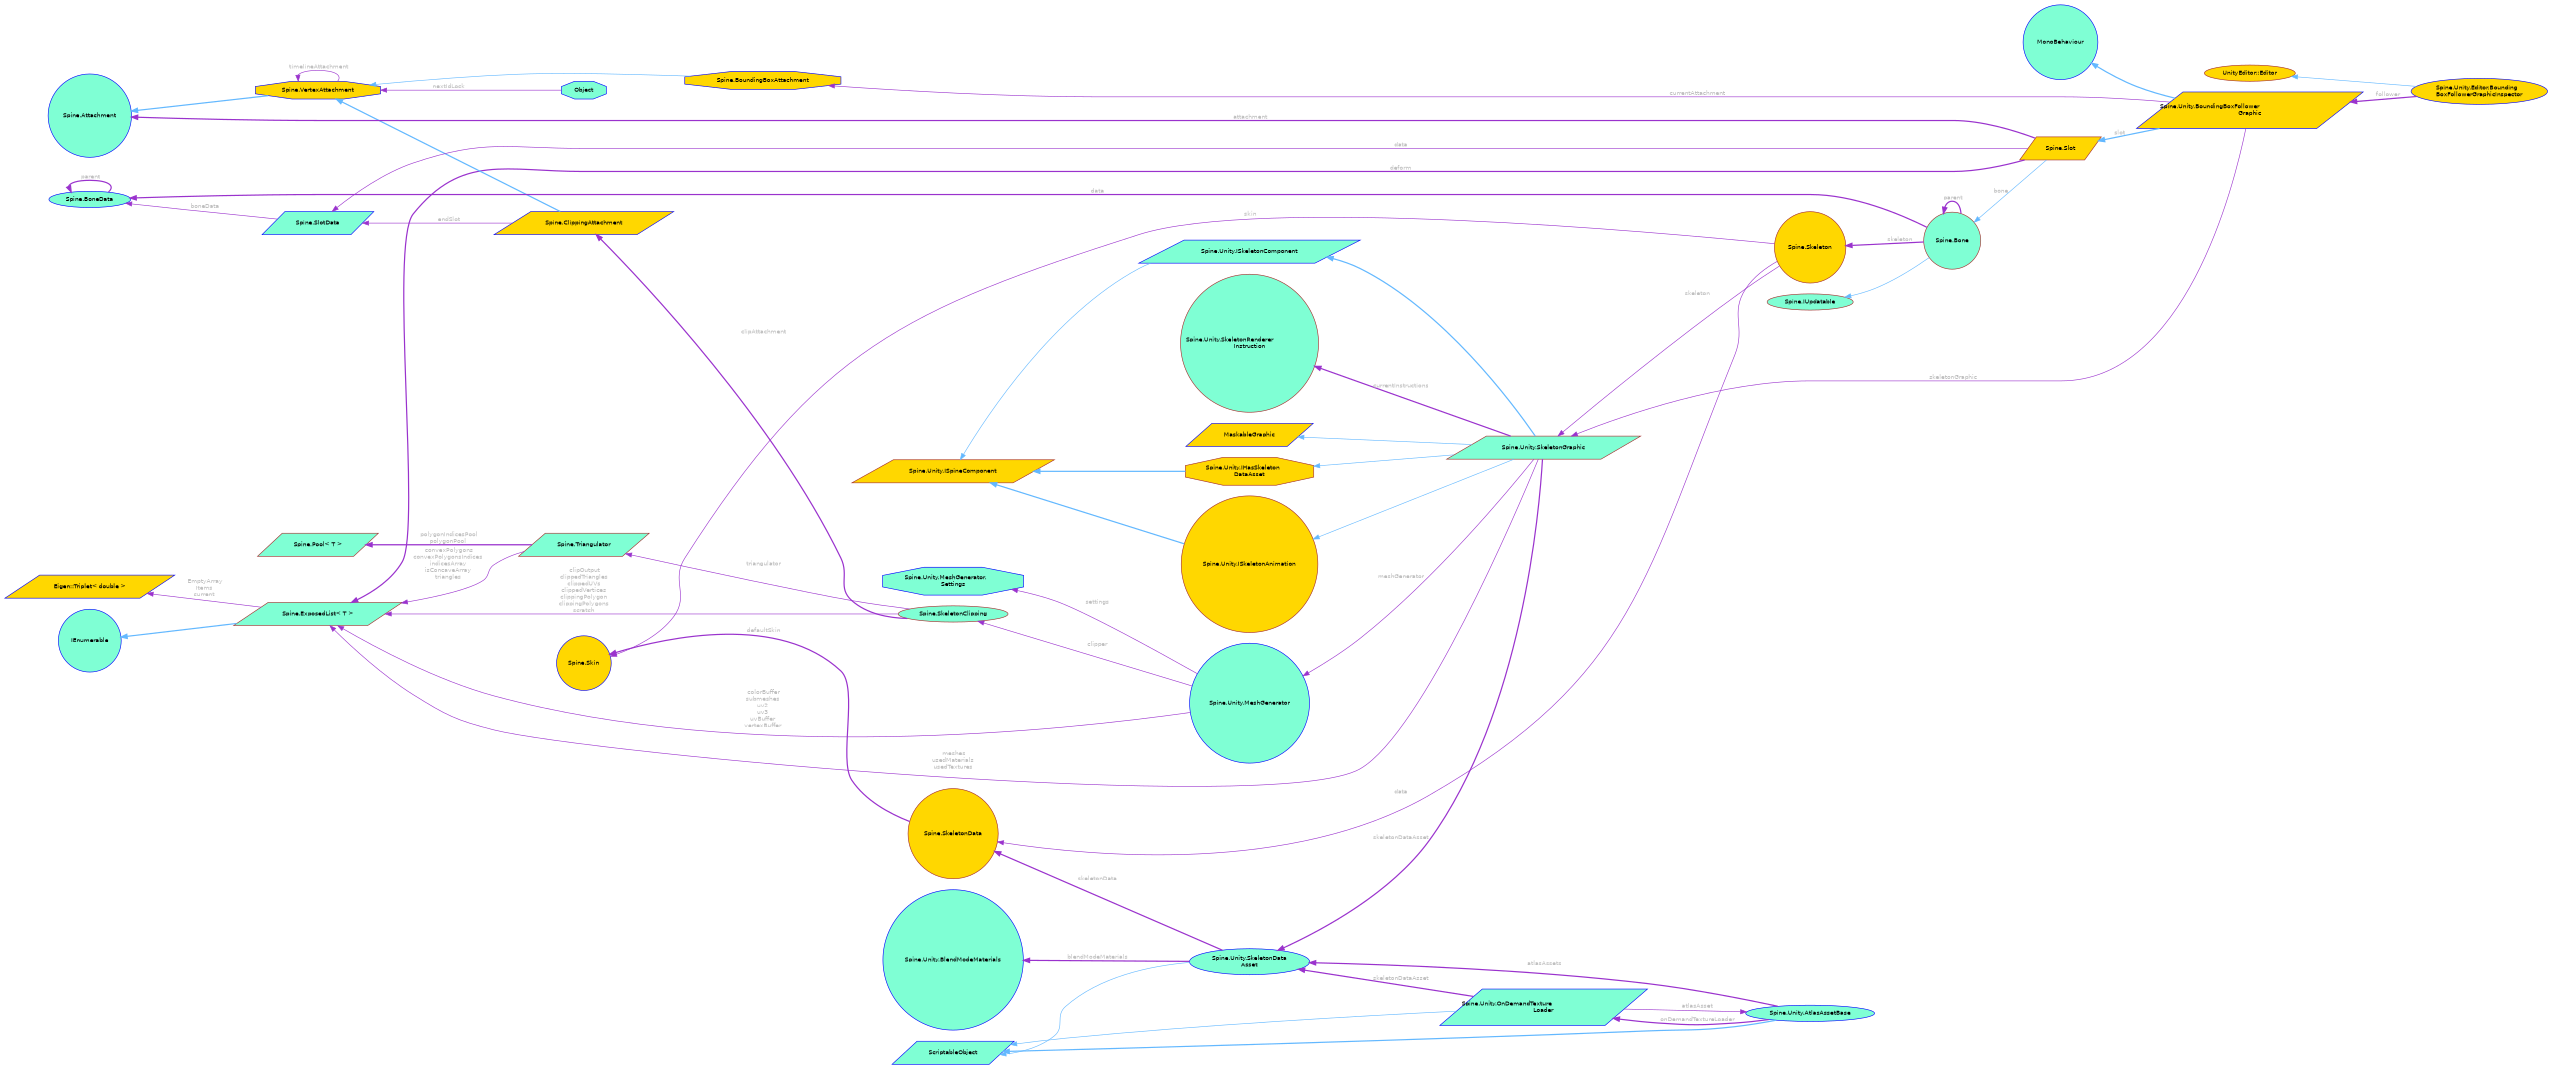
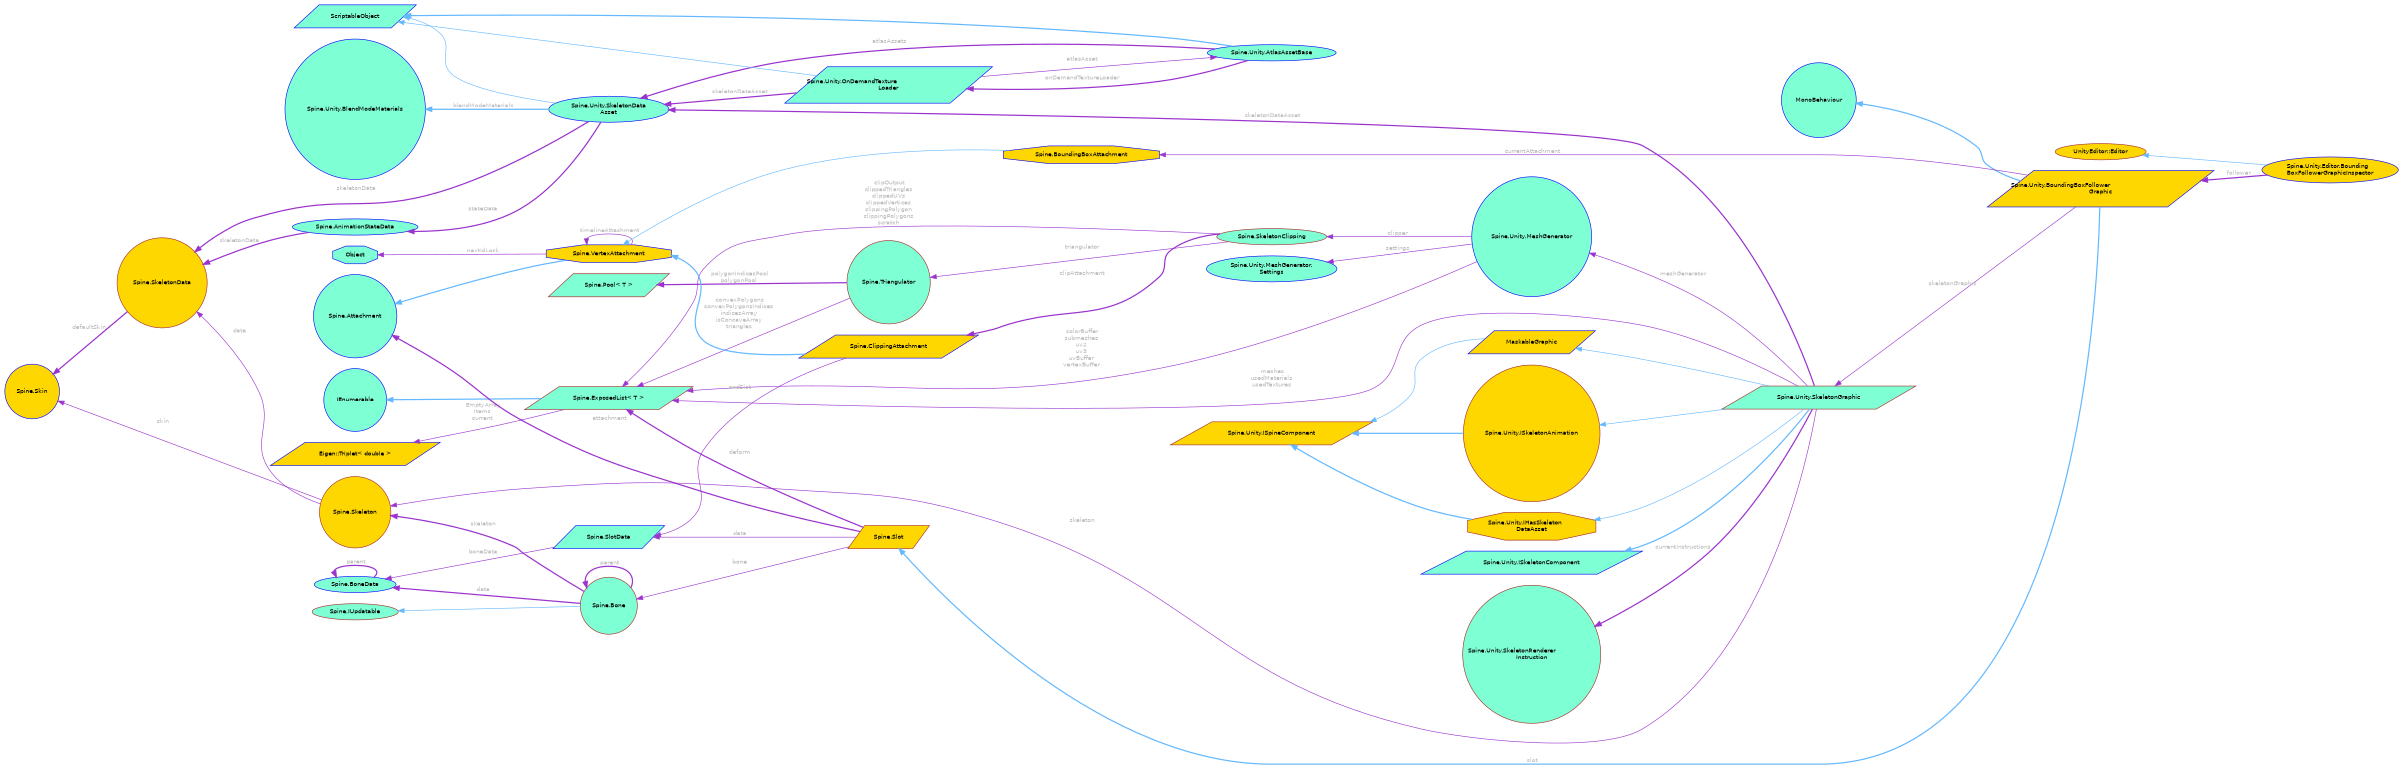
edge "Object" -> "Spine.VertexAttachment": reversed
edge "Spine.Slot" -> "Spine.Bone": color steelblue1 -> darkorchid3
node "Spine.AnimationStateData": added
edge "Spine.Unity.ISkeletonComponent" -> "Spine.Unity.ISpineComponent": now "MaskableGraphic" -> "Spine.Unity.ISpineComponent"
edge "Spine.Skeleton" -> "Spine.Unity.SkeletonGraphic": reversed
node "Spine.Triangulator": shape parallelogram -> circle
node "Spine.Unity.MeshGenerator. Settings": shape octagon -> ellipse
edge "Spine.Unity.SkeletonData Asset" -> "Spine.Unity.BlendModeMaterials": color darkorchid3 -> steelblue1
